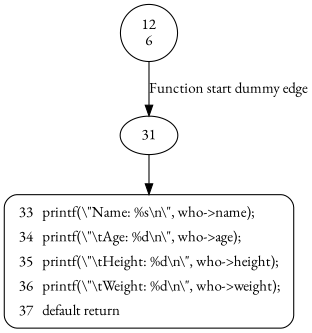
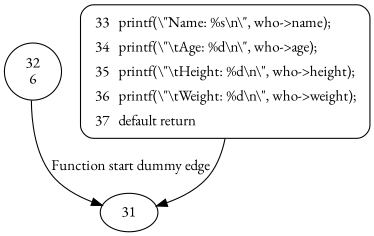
node "12 6": label "12 6" -> "32 6"
edge "31" -> "33": reversed
